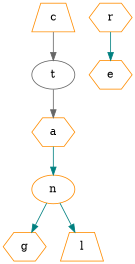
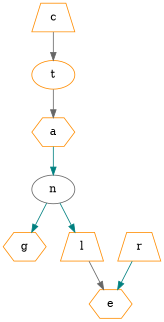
node "r": shape hexagon -> trapezium
node "t": color gray40 -> darkorange
node "n": color darkorange -> gray40
edge "l" -> "e": added
